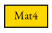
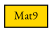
node "Mat4": label "Mat4" -> "Mat9"
